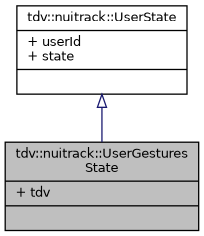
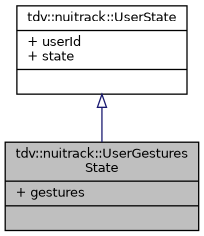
node "tdv::nuitrack::UserGestures": text "+ tdv" -> "+ gestures"
